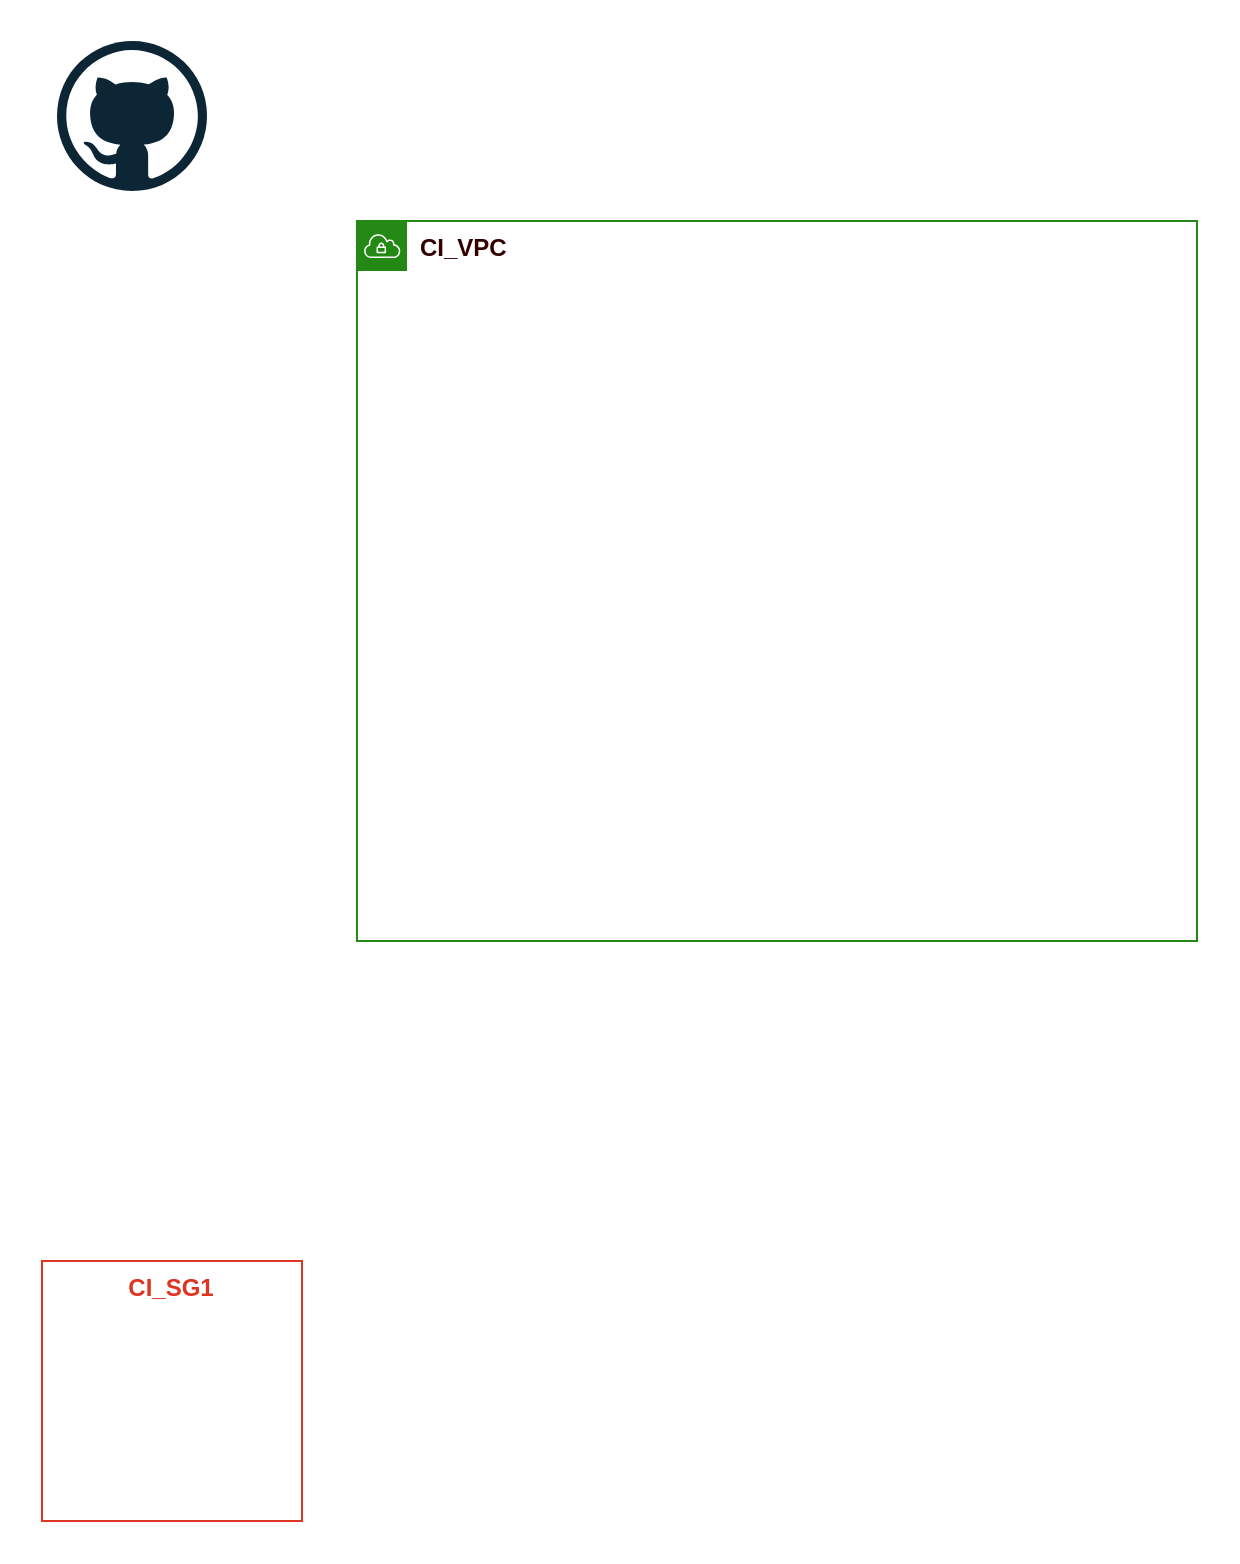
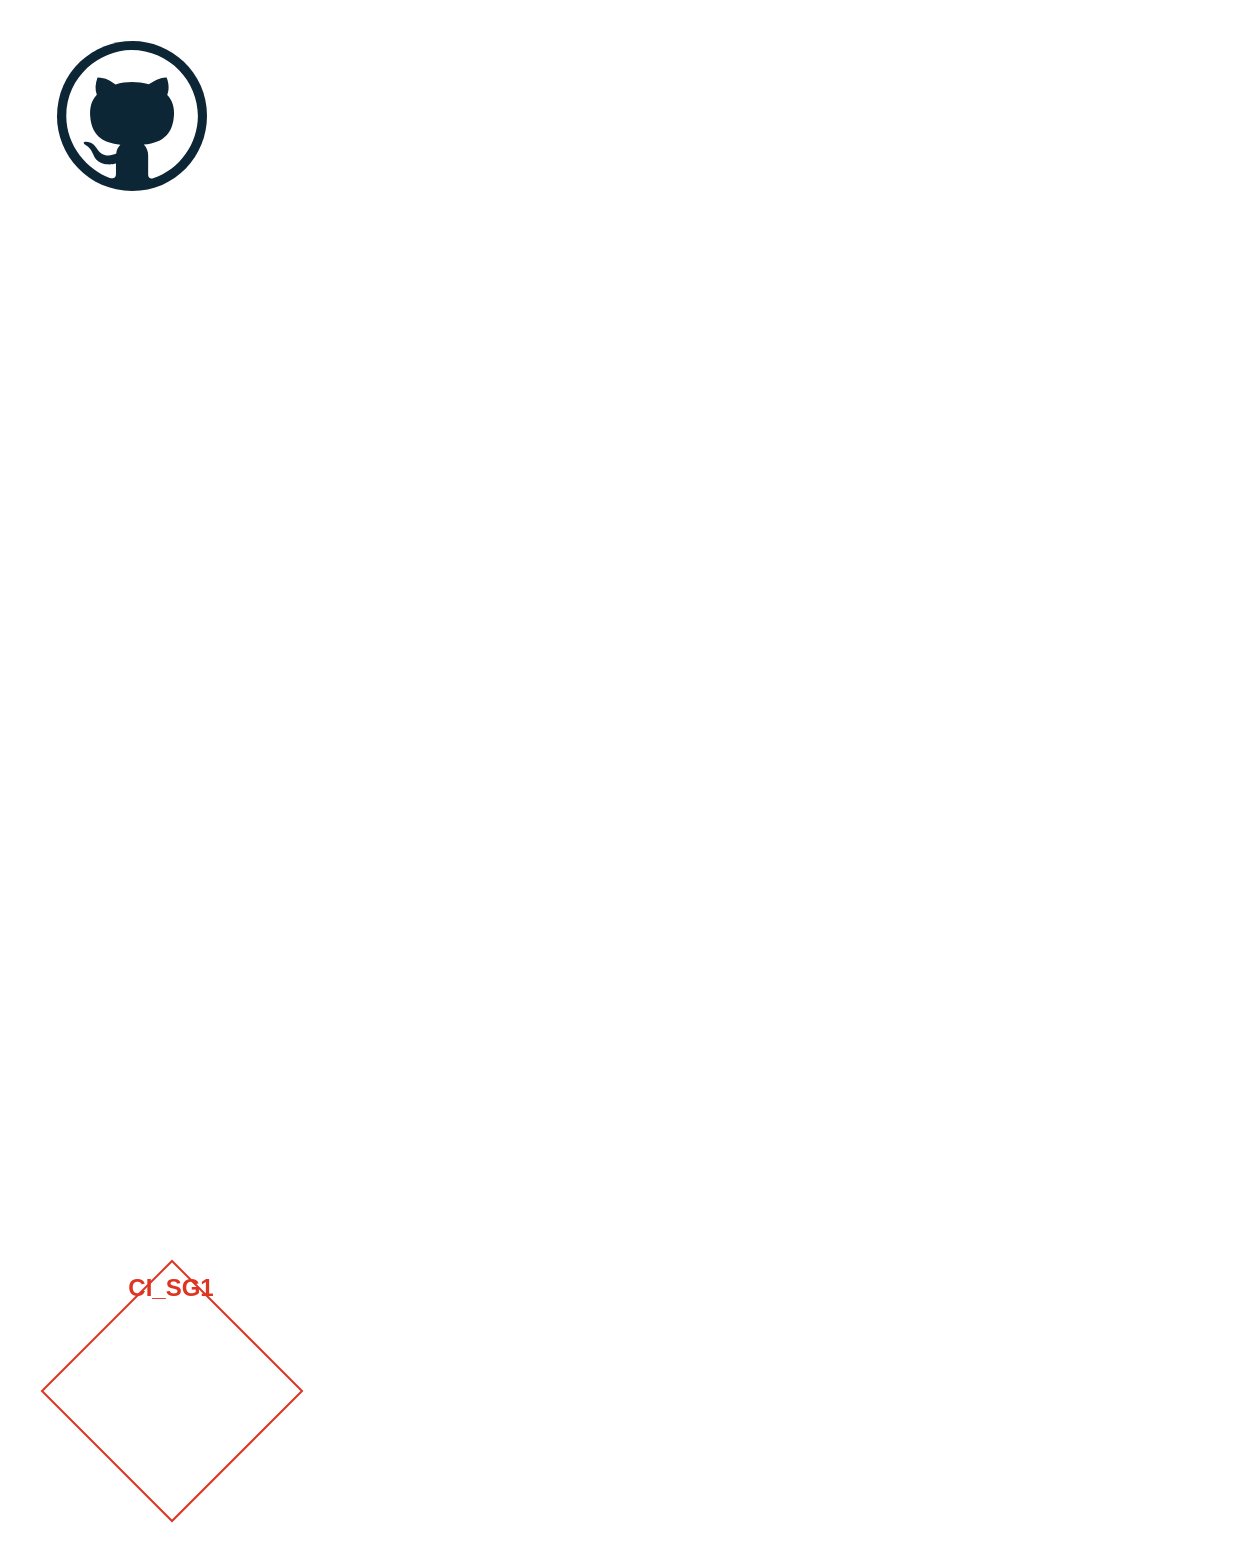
node "CI_VPC": removed
node "CI_SG1": shape rectangle -> diamond
